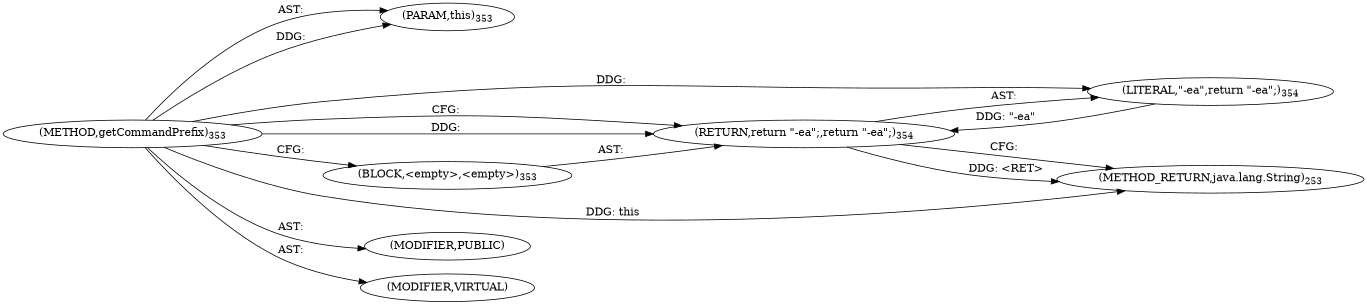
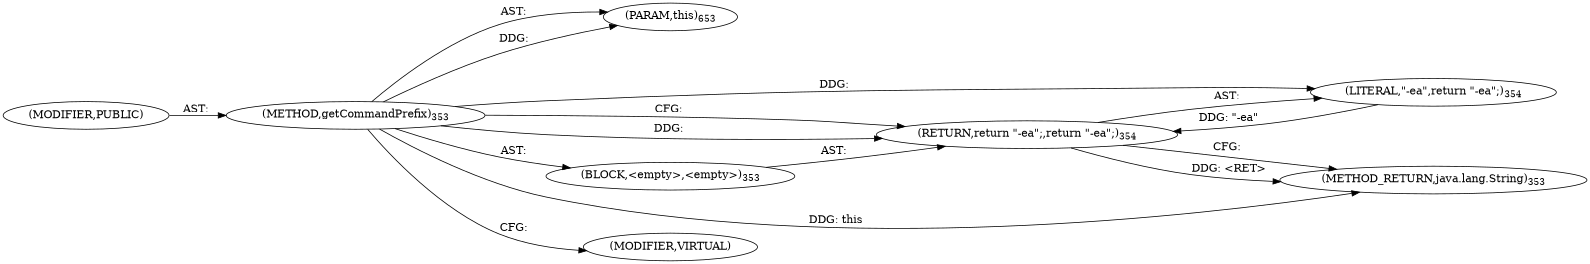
node "(PARAM,this)": text "353" -> "653"
edge "(METHOD,getCommandPrefix)" -> "(BLOCK,<empty>,<empty>)": label "CFG: " -> "AST: "
node "(METHOD_RETURN,java.lang.String)": text "253" -> "353"
edge "(METHOD,getCommandPrefix)" -> "(MODIFIER,PUBLIC)": reversed
edge "(METHOD,getCommandPrefix)" -> "(MODIFIER,VIRTUAL)": label "AST: " -> "CFG: "
